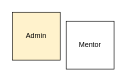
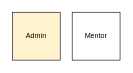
node "Mentor": moved (90, 45) -> (96, 36)
